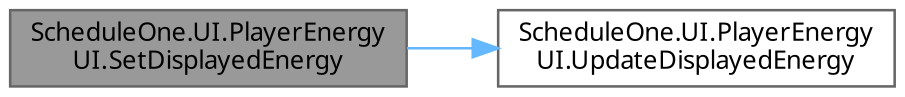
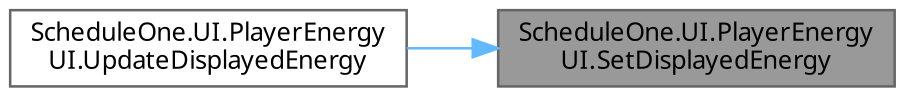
edge "ScheduleOne.UI.PlayerEnergy UI.SetDisplayedEnergy" -> "ScheduleOne.UI.PlayerEnergy UI.UpdateDisplayedEnergy": reversed
